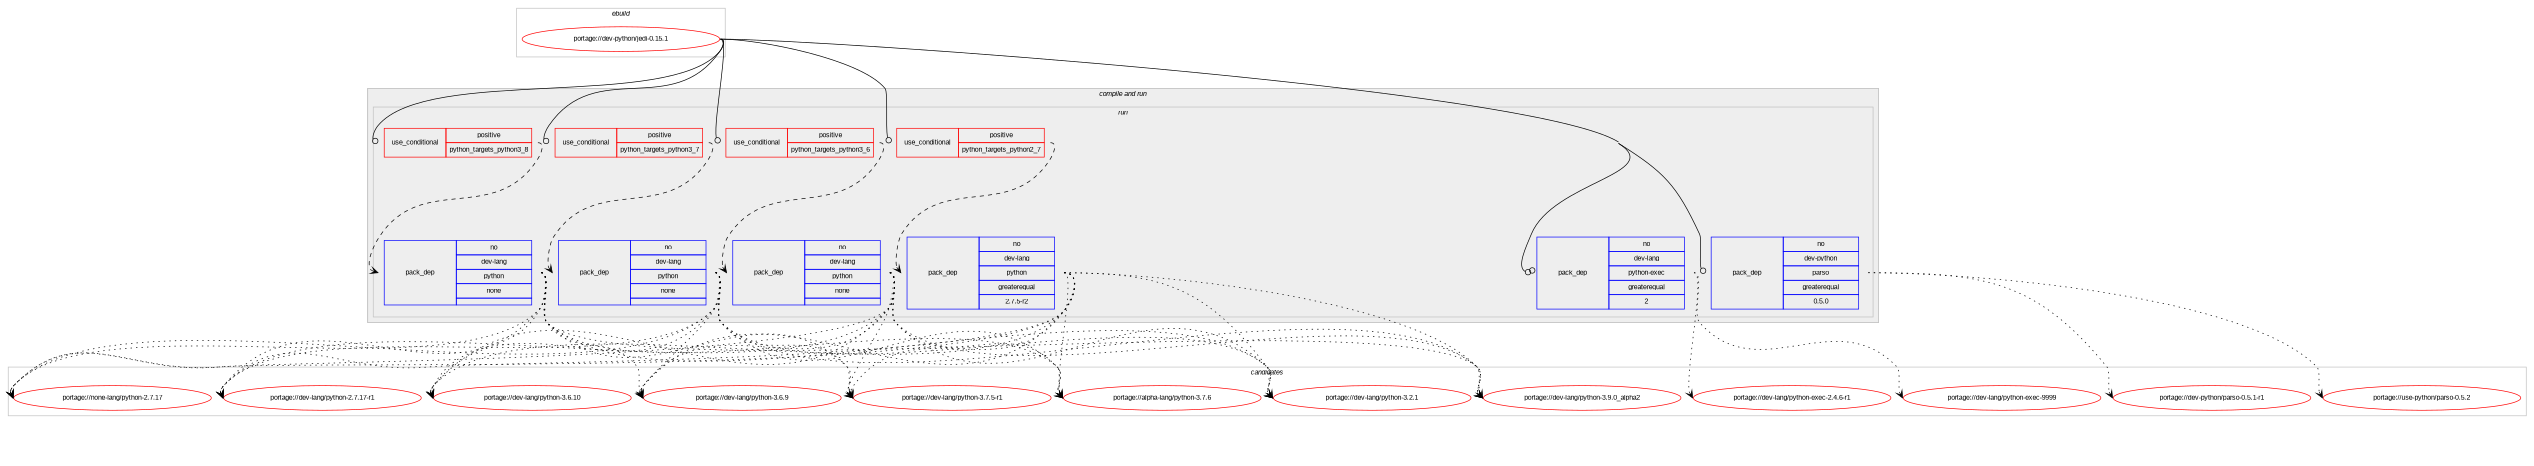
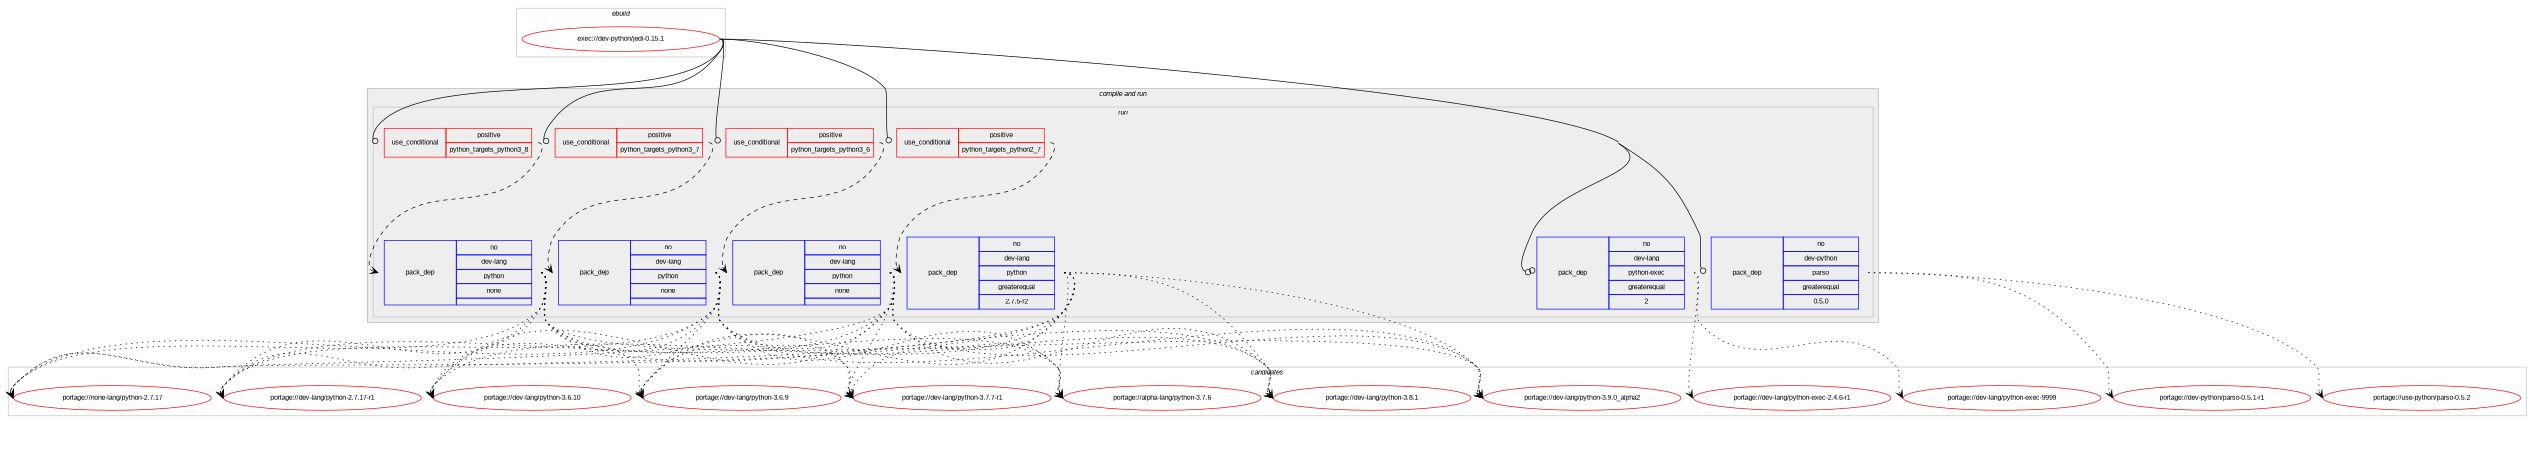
node "portage://dev-python/jedi-0.15.1": label "portage://dev-python/jedi-0.15.1" -> "exec://dev-python/jedi-0.15.1"
node "portage://dev-lang/python-3.7.5-r1": label "portage://dev-lang/python-3.7.5-r1" -> "portage://dev-lang/python-3.7.7-r1"
node "portage://dev-lang/python-3.2.1": label "portage://dev-lang/python-3.2.1" -> "portage://dev-lang/python-3.8.1"
